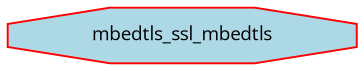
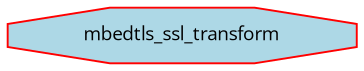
node "mbedtls_ssl_mbedtls": label "mbedtls_ssl_mbedtls" -> "mbedtls_ssl_transform"
